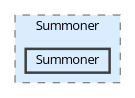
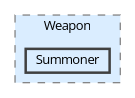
cluster "Summoner": label "Summoner" -> "Weapon"
